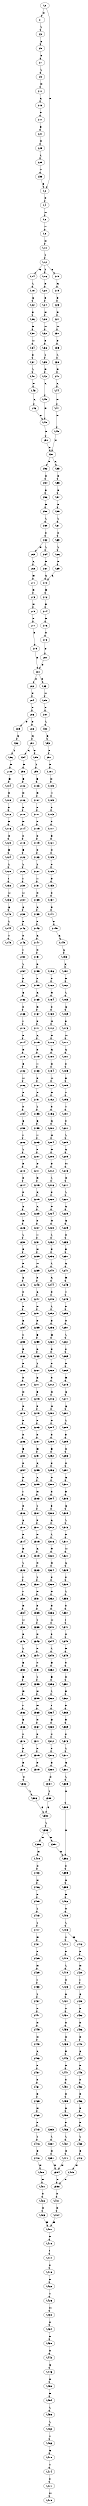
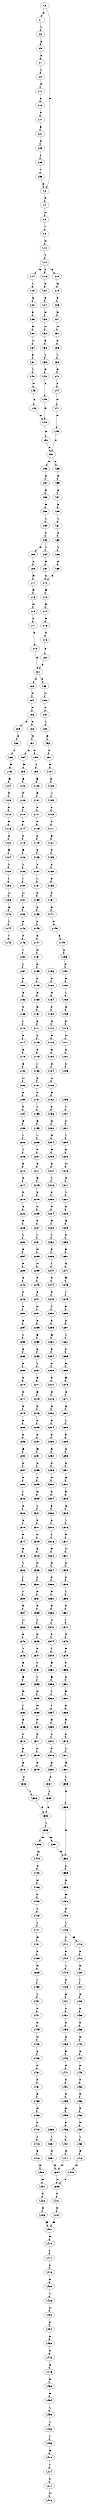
node "S189": removed
node "S429": label "S429" -> "S829"
